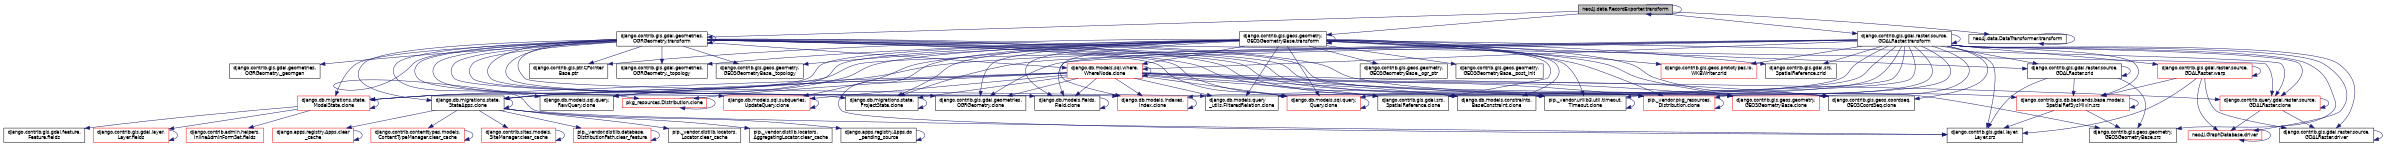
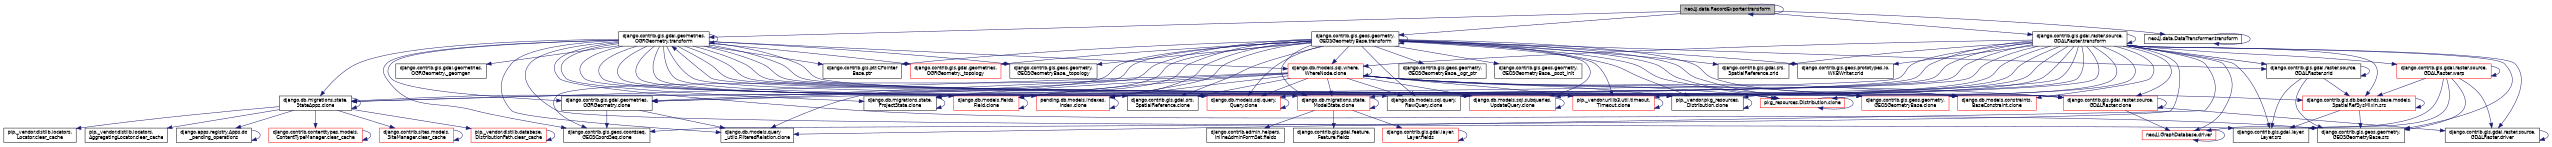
edge "django.contrib.gis.gdal.geometries. OGRGeometry.transform" -> "pip._vendor.urllib3.util.timeout. Timeout.clone": reversed
node "django.contrib.gis.gdal.geometries. OGRGeometry._topology": color black -> red
node "django.contrib.gis.geos.prototypes.io. WKBWriter.srid": color red -> black
edge "django.db.models.sql.where. WhereNode.clone" -> "django.contrib.gis.geos.coordseq. GEOSCoordSeq.clone": now "django.contrib.gis.gdal.geometries. OGRGeometry.clone" -> "django.contrib.gis.geos.coordseq. GEOSCoordSeq.clone"
edge "django.db.models.sql.where. WhereNode.clone" -> "django.db.models.query _utils.FilteredRelation.clone": now "django.contrib.gis.gdal.geometries. OGRGeometry.clone" -> "django.db.models.query _utils.FilteredRelation.clone"
edge "django.contrib.gis.gdal.raster.source. GDALRaster.transform" -> "django.db.models.sql.subqueries. UpdateQuery.clone": added
edge "django.contrib.gis.gdal.raster.source. GDALRaster.transform" -> "django.db.models.sql.query. RawQuery.clone": added
edge "django.contrib.gis.gdal.raster.source. GDALRaster.transform" -> "pkg_resources.Distribution.clone": added
node "django.db.models.fields. Field.clone": color black -> red
node "django.db.models.indexes. Index.clone": label "django.db.models.indexes. Index.clone" -> "pending.db.models.indexes. Index.clone"
node "django.db.models.constraints. BaseConstraint.clone": color black -> red
node "pip._vendor.urllib3.util.timeout. Timeout.clone": color black -> red
node "pip._vendor.pkg_resources. Distribution.clone": color red -> black
node "django.contrib.query.gdal.raster.source. GDALRaster.clone": label "django.contrib.query.gdal.raster.source. GDALRaster.clone" -> "django.contrib.gis.gdal.raster.source. GDALRaster.clone"
edge "django.contrib.gis.gdal.raster.source. GDALRaster.warp" -> "django.contrib.gis.geos.geometry. GEOSGeometryBase.srs": added
edge "django.contrib.gis.geos.geometry. GEOSGeometryBase.transform" -> "django.contrib.gis.gdal.layer. Layer.srs": now "django.contrib.gis.geos.geometry. GEOSGeometryBase.transform" -> "pkg_resources.Distribution.clone"
node "django.contrib.admin.helpers. InlineAdminFormSet.fields": color red -> black
node "django.apps.registry.Apps.clear _cache": removed
node "pip._vendor.distlib.database. DistributionPath.clear_feature": label "pip._vendor.distlib.database. DistributionPath.clear_feature" -> "pip._vendor.distlib.database. DistributionPath.clear_cache"
node "django.apps.registry.Apps.do _pending_source": label "django.apps.registry.Apps.do _pending_source" -> "django.apps.registry.Apps.do _pending_operations"
